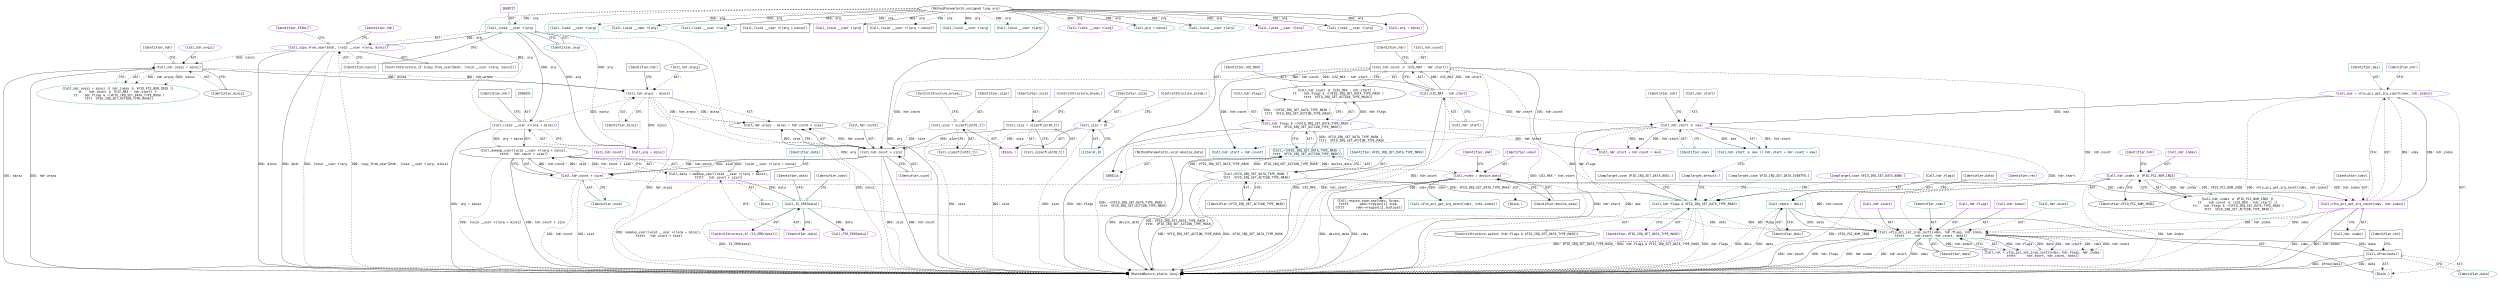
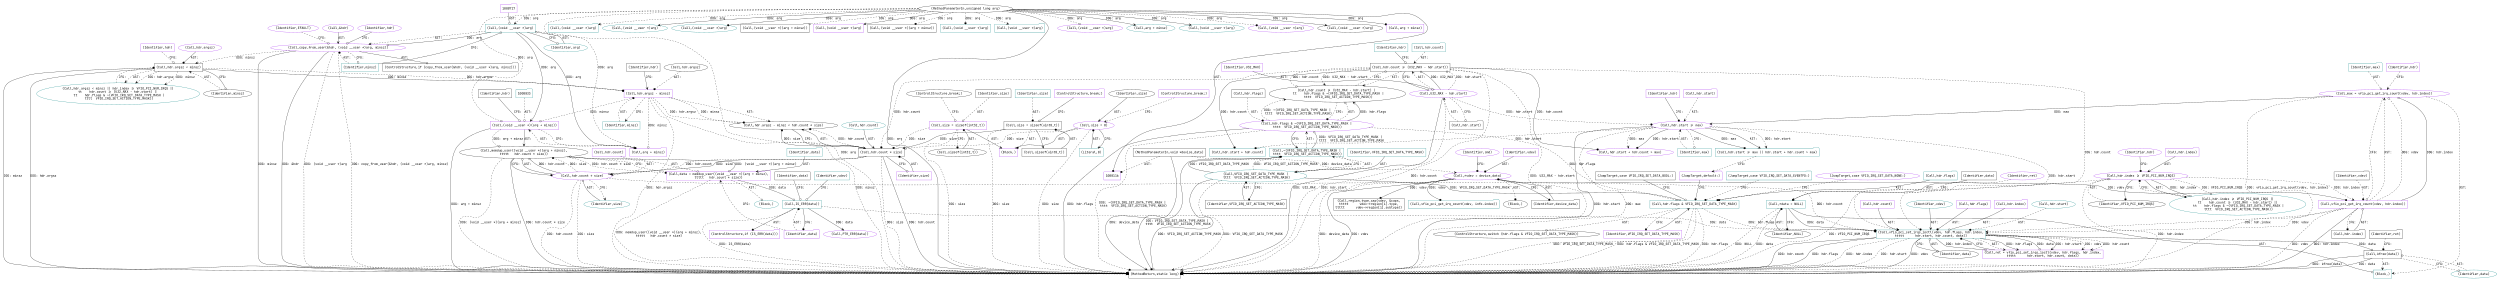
node "(Call,&hdr)": added
edge "(Call,sizeof(uint8_t))" -> "(Call,size = sizeof(uint8_t))": arrowhead odot -> dot
